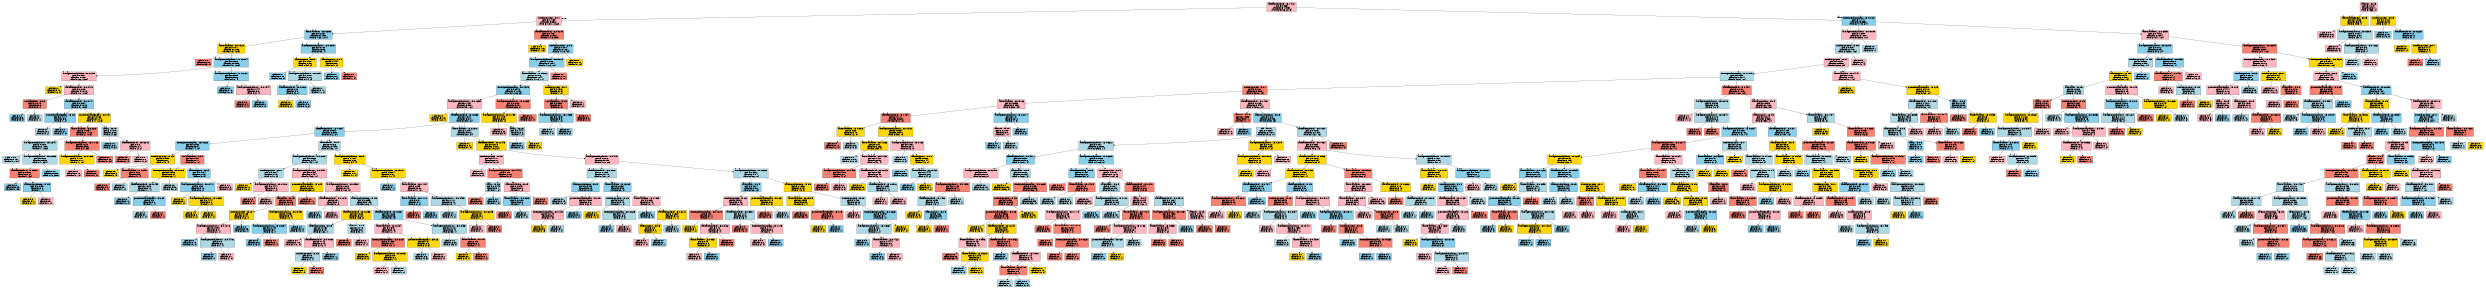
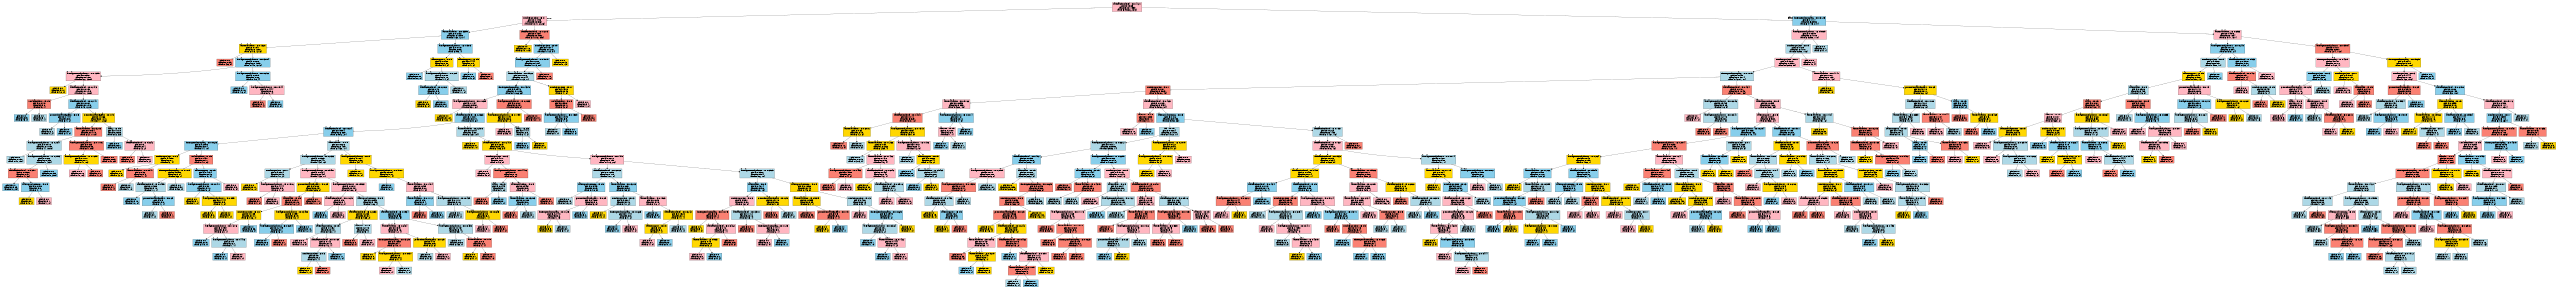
edge "salary <= 0.5 gini = 0.0187 samples = 424 value = [420, 4]" -> "gini = 0.0 samples = 34 value = [34, 0]": now "salary <= 0.5 gini = 0.0187 samples = 424 value = [420, 4]" -> "sales_IT <= 0.5 gini = 0.0107 samples = 371 value = [369, 2]"
